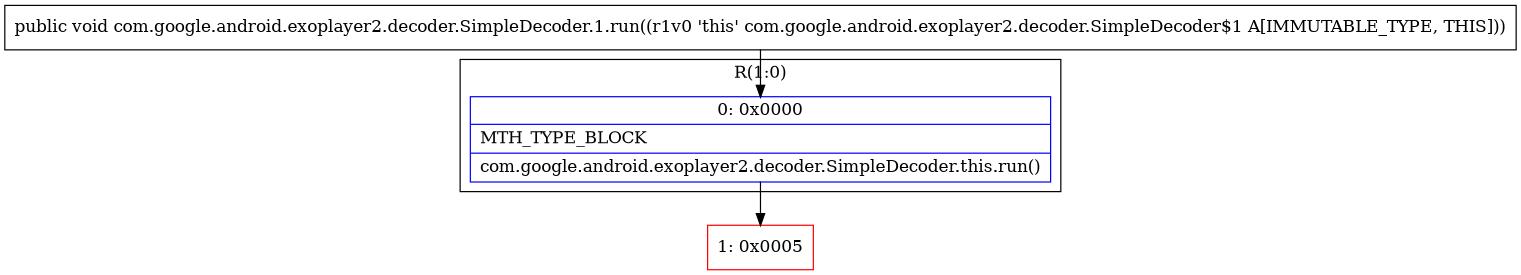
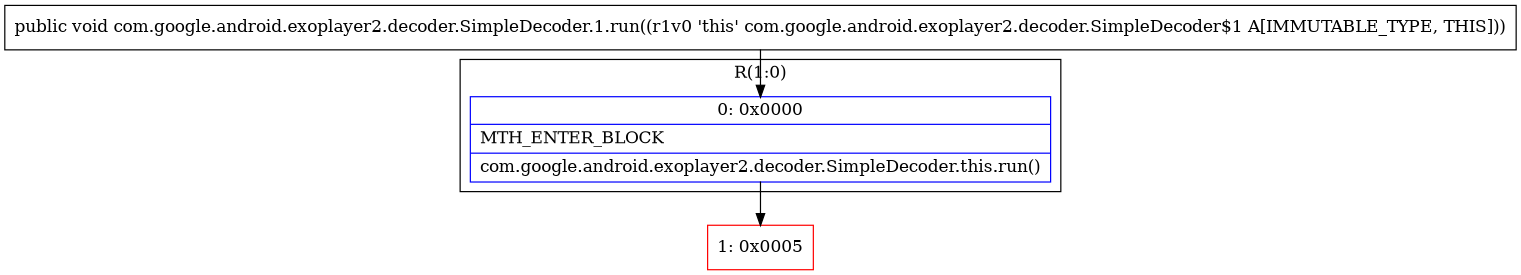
node "0: 0x0000": text "MTH_TYPE_BLOCK" -> "MTH_ENTER_BLOCK"
